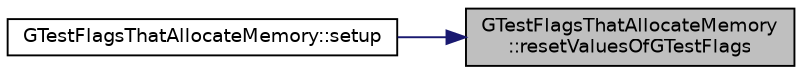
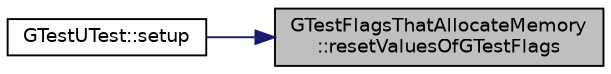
node "GTestFlagsThatAllocateMemory::setup": label "GTestFlagsThatAllocateMemory::setup" -> "GTestUTest::setup"
